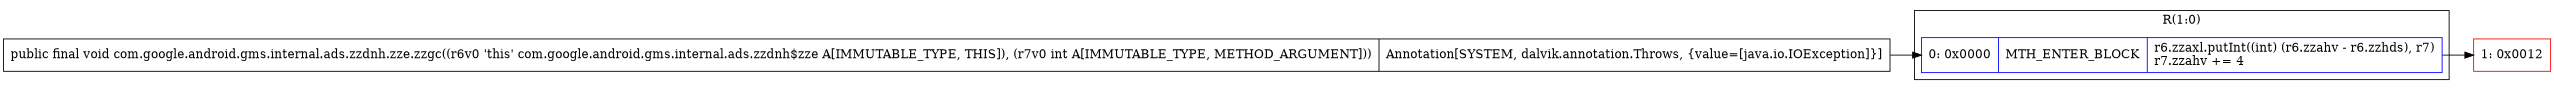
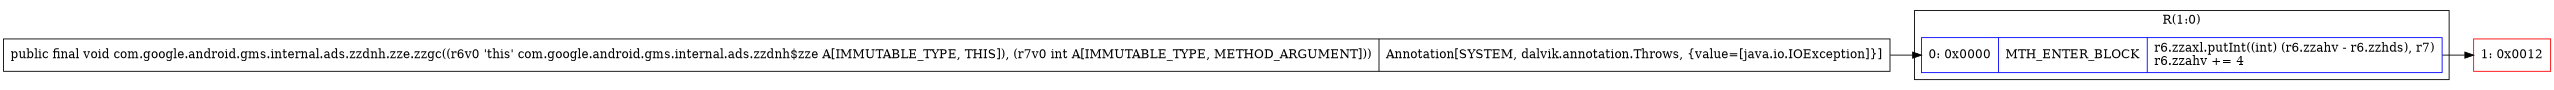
node "0: 0x0000": text "r7.zzahv += 4" -> "r6.zzahv += 4"
